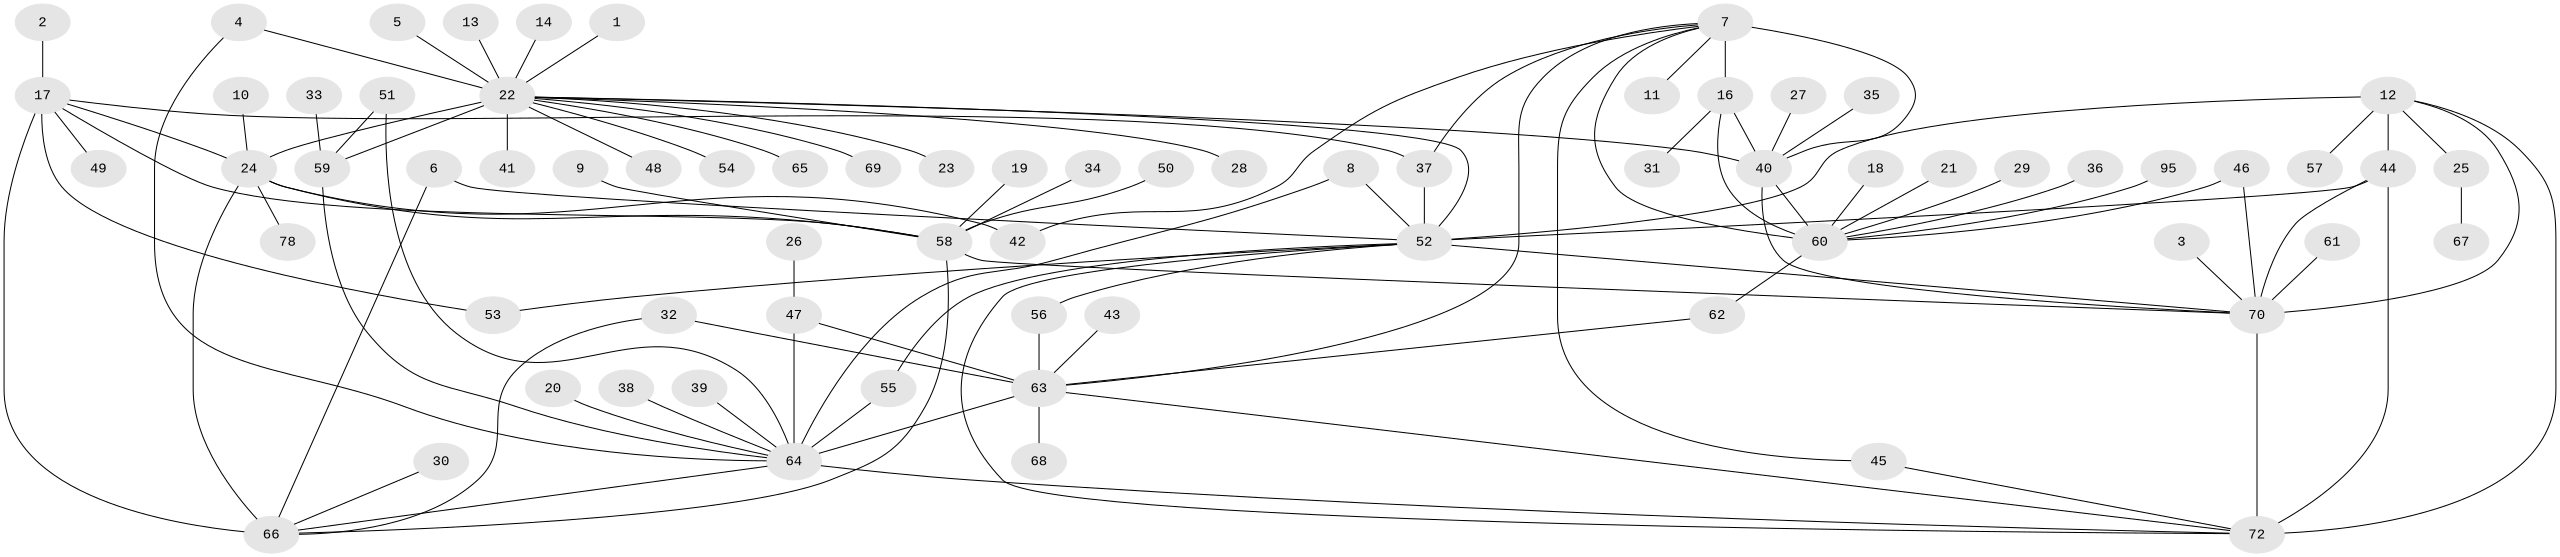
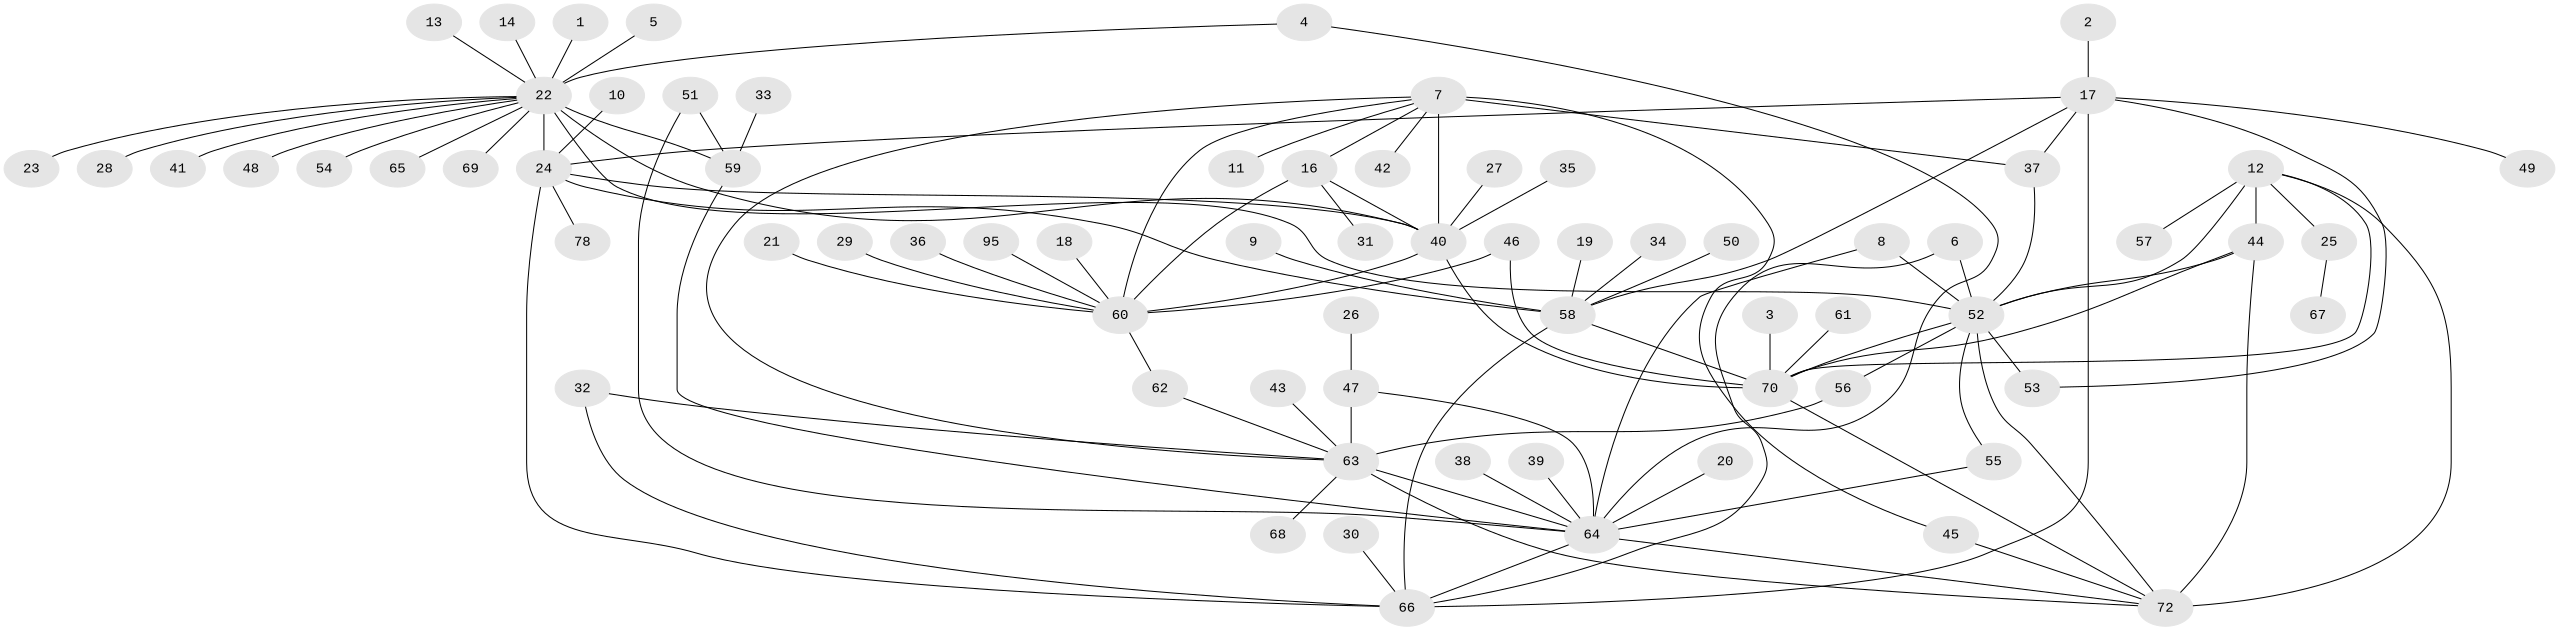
edge "24" -- "42": now "24" -- "40"
